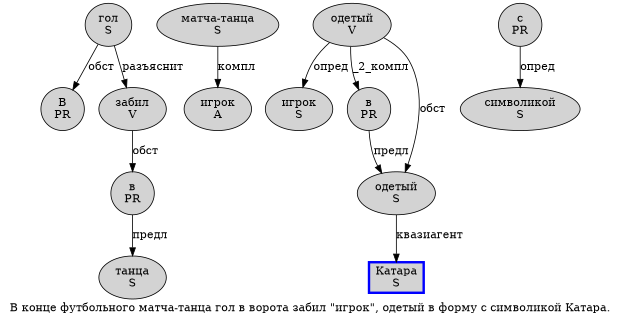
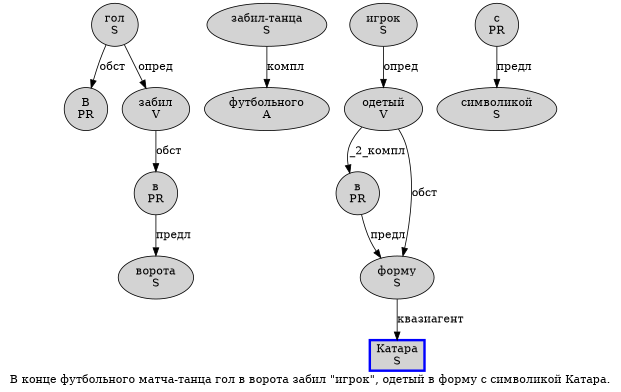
node "матча-танца S": label "матча-танца S" -> "забил-танца S"
edge "одетый V" -> "игрок S": reversed
edge "гол S" -> "забил V": label "разъяснит" -> "опред"
edge "с PR" -> "символикой S": label "опред" -> "предл"
node "игрок A": label "игрок A" -> "футбольного A"
node "одетый S": label "одетый S" -> "форму S"
node "танца S": label "танца S" -> "ворота S"
